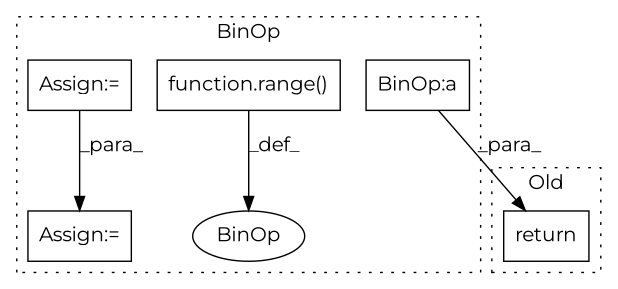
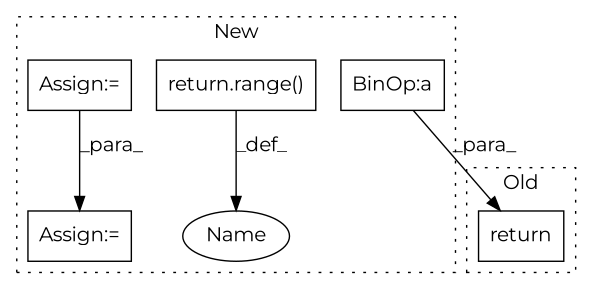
cluster "BinOp": label "BinOp" -> "New"
node "function.range()": label "function.range()" -> "return.range()"
node "BinOp": label "BinOp" -> "Name"
